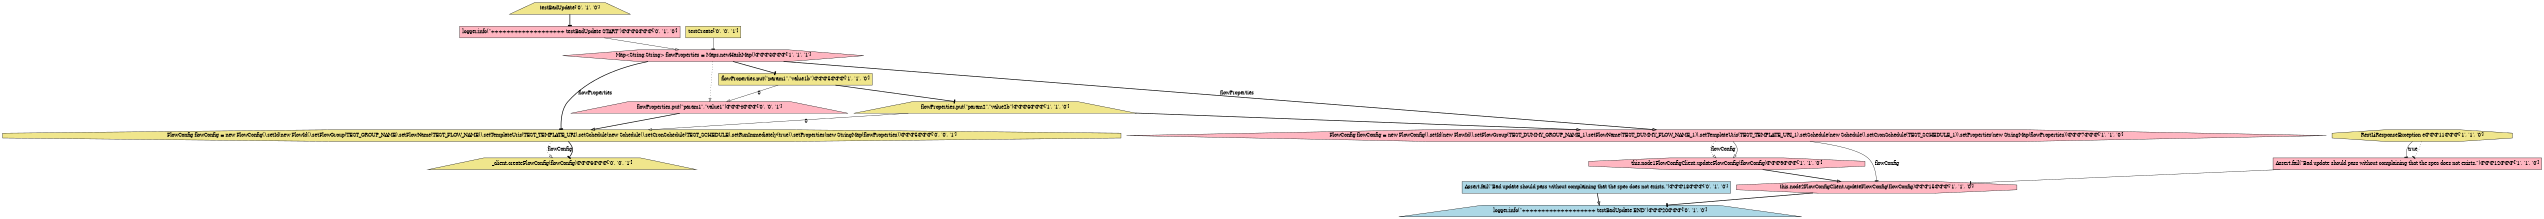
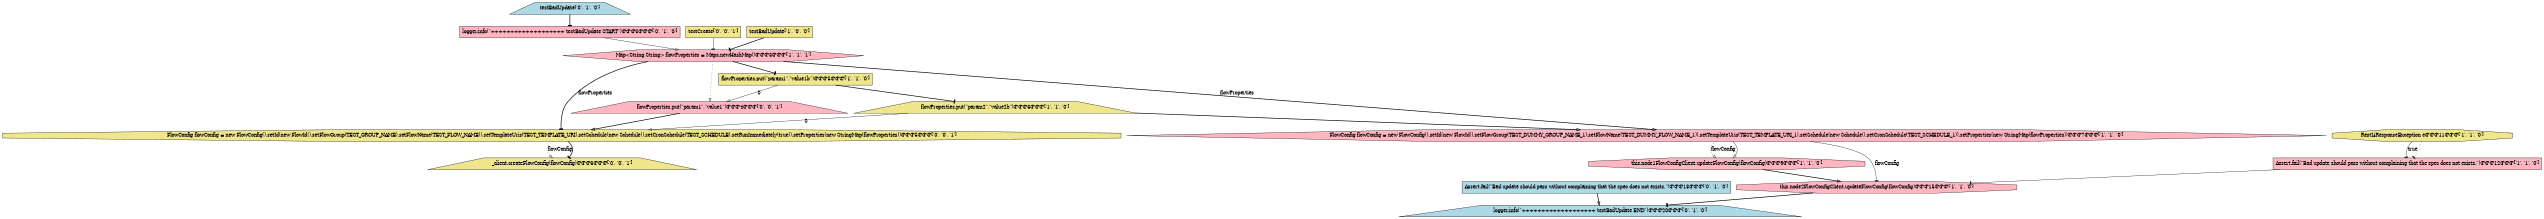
node "testBadUpdate['0', '1', '0']": fillcolor khaki -> lightblue
node "testBadUpdate['1', '0', '0']": added
